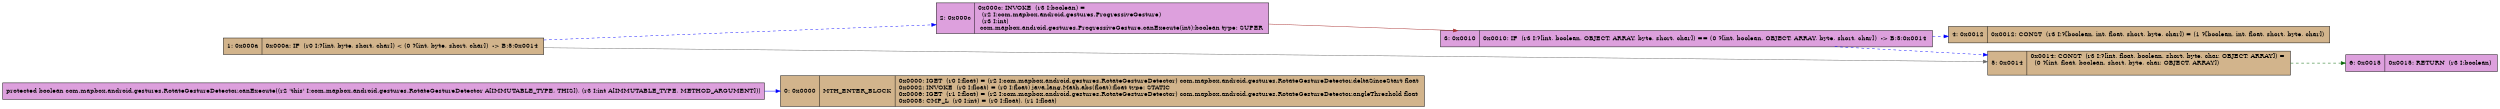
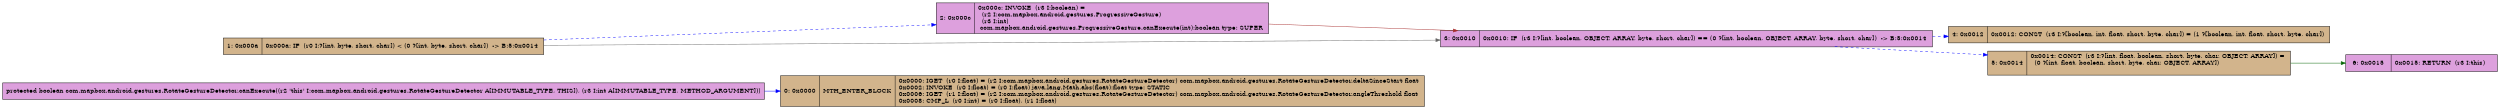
edge "1: 0x000a" -> "5: 0x0014": now "1: 0x000a" -> "3: 0x0010"
edge "5: 0x0014" -> "6: 0x0015": style dashed -> solid
node "6: 0x0015": text "0x0015: RETURN  (r3 I:boolean)" -> "0x0015: RETURN  (r3 I:this)"
